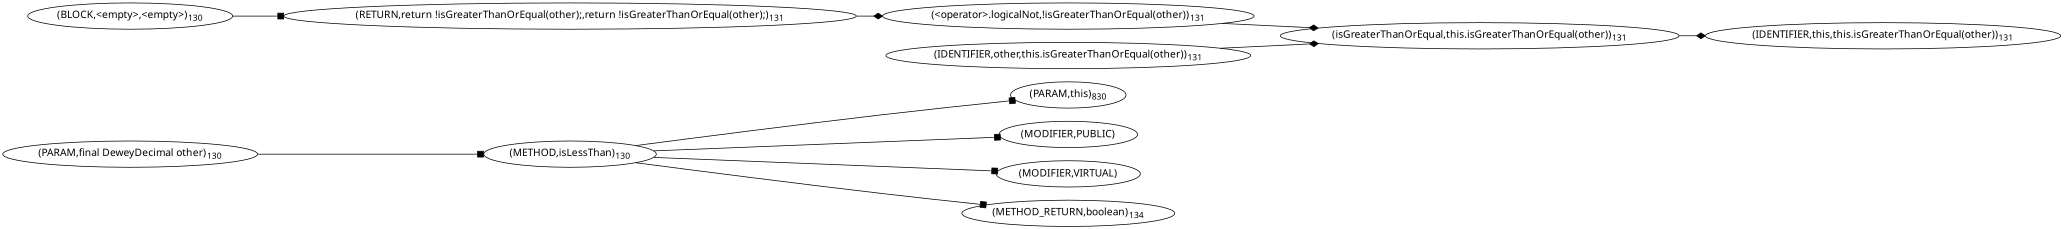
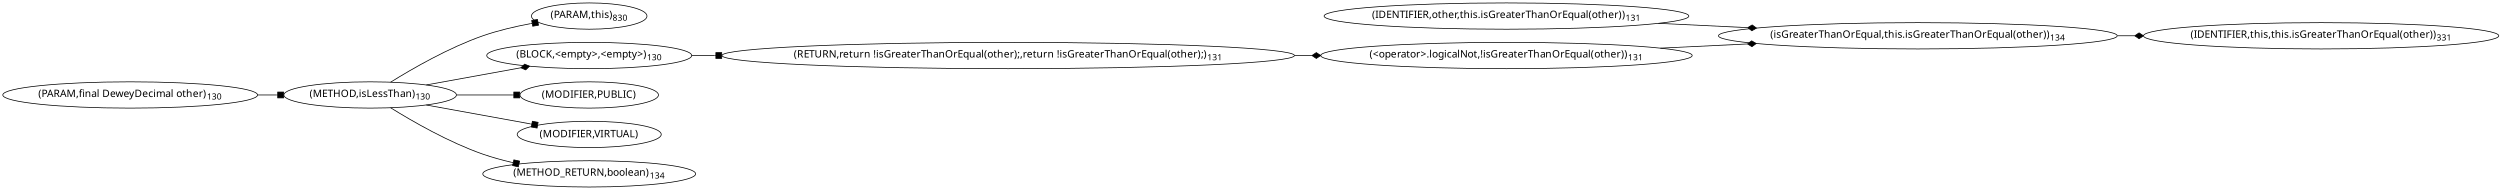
node "(isGreaterThanOrEqual,this.isGreaterThanOrEqual(other))": text "131" -> "134"
node "(IDENTIFIER,this,this.isGreaterThanOrEqual(other))": text "131" -> "331"
edge "(METHOD,isLessThan)" -> "(BLOCK,<empty>,<empty>)": added
